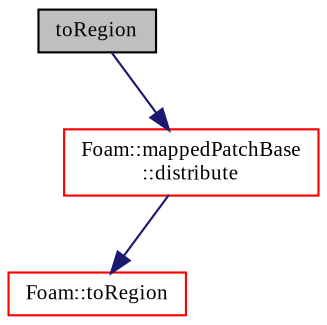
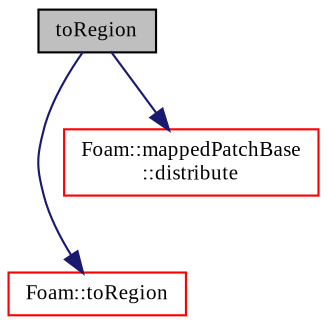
edge "Foam::mappedPatchBase ::distribute" -> "Foam::toRegion": now "toRegion" -> "Foam::toRegion"
